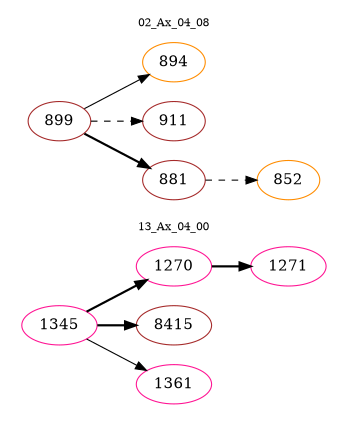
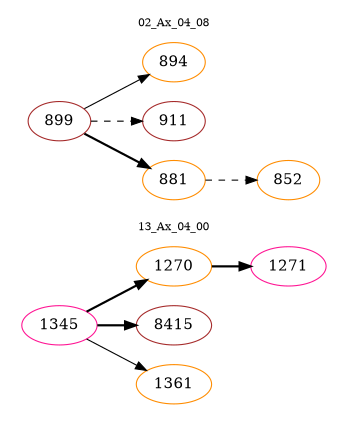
node "881": color brown -> darkorange
node "1270": color deeppink -> darkorange
node "1361": color deeppink -> darkorange
